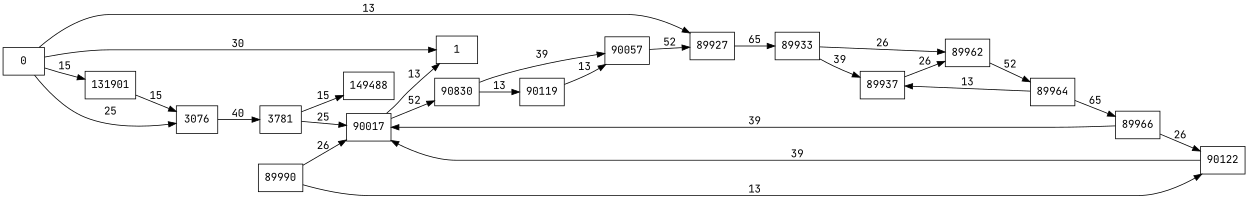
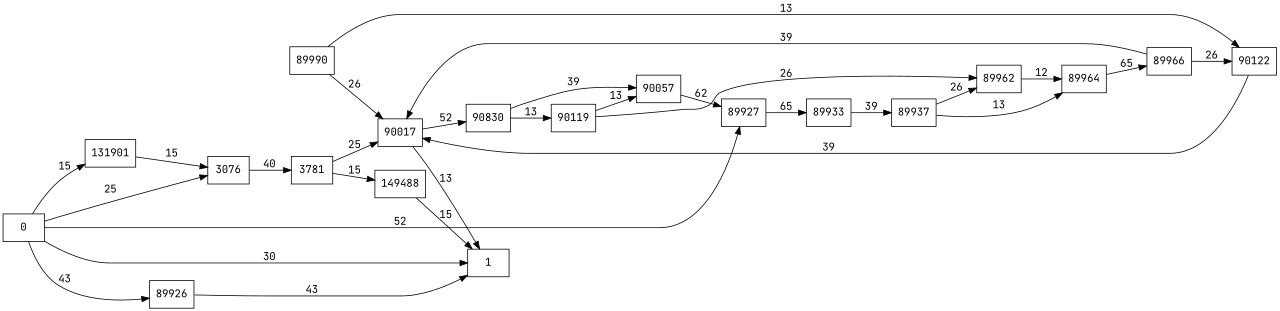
edge "0" -> "89927": label "13" -> "52"
edge "90057" -> "89927": label "52" -> "62"
edge "89933" -> "89962": now "90119" -> "89962"
edge "89962" -> "89964": label "52" -> "12"
edge "89964" -> "89937": reversed
edge "149488" -> "1": added, label "15"
node "89926": added
